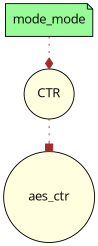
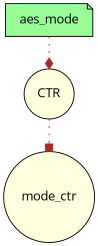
node "mode_mode": label "mode_mode" -> "aes_mode"
node "aes_ctr": label "aes_ctr" -> "mode_ctr"
